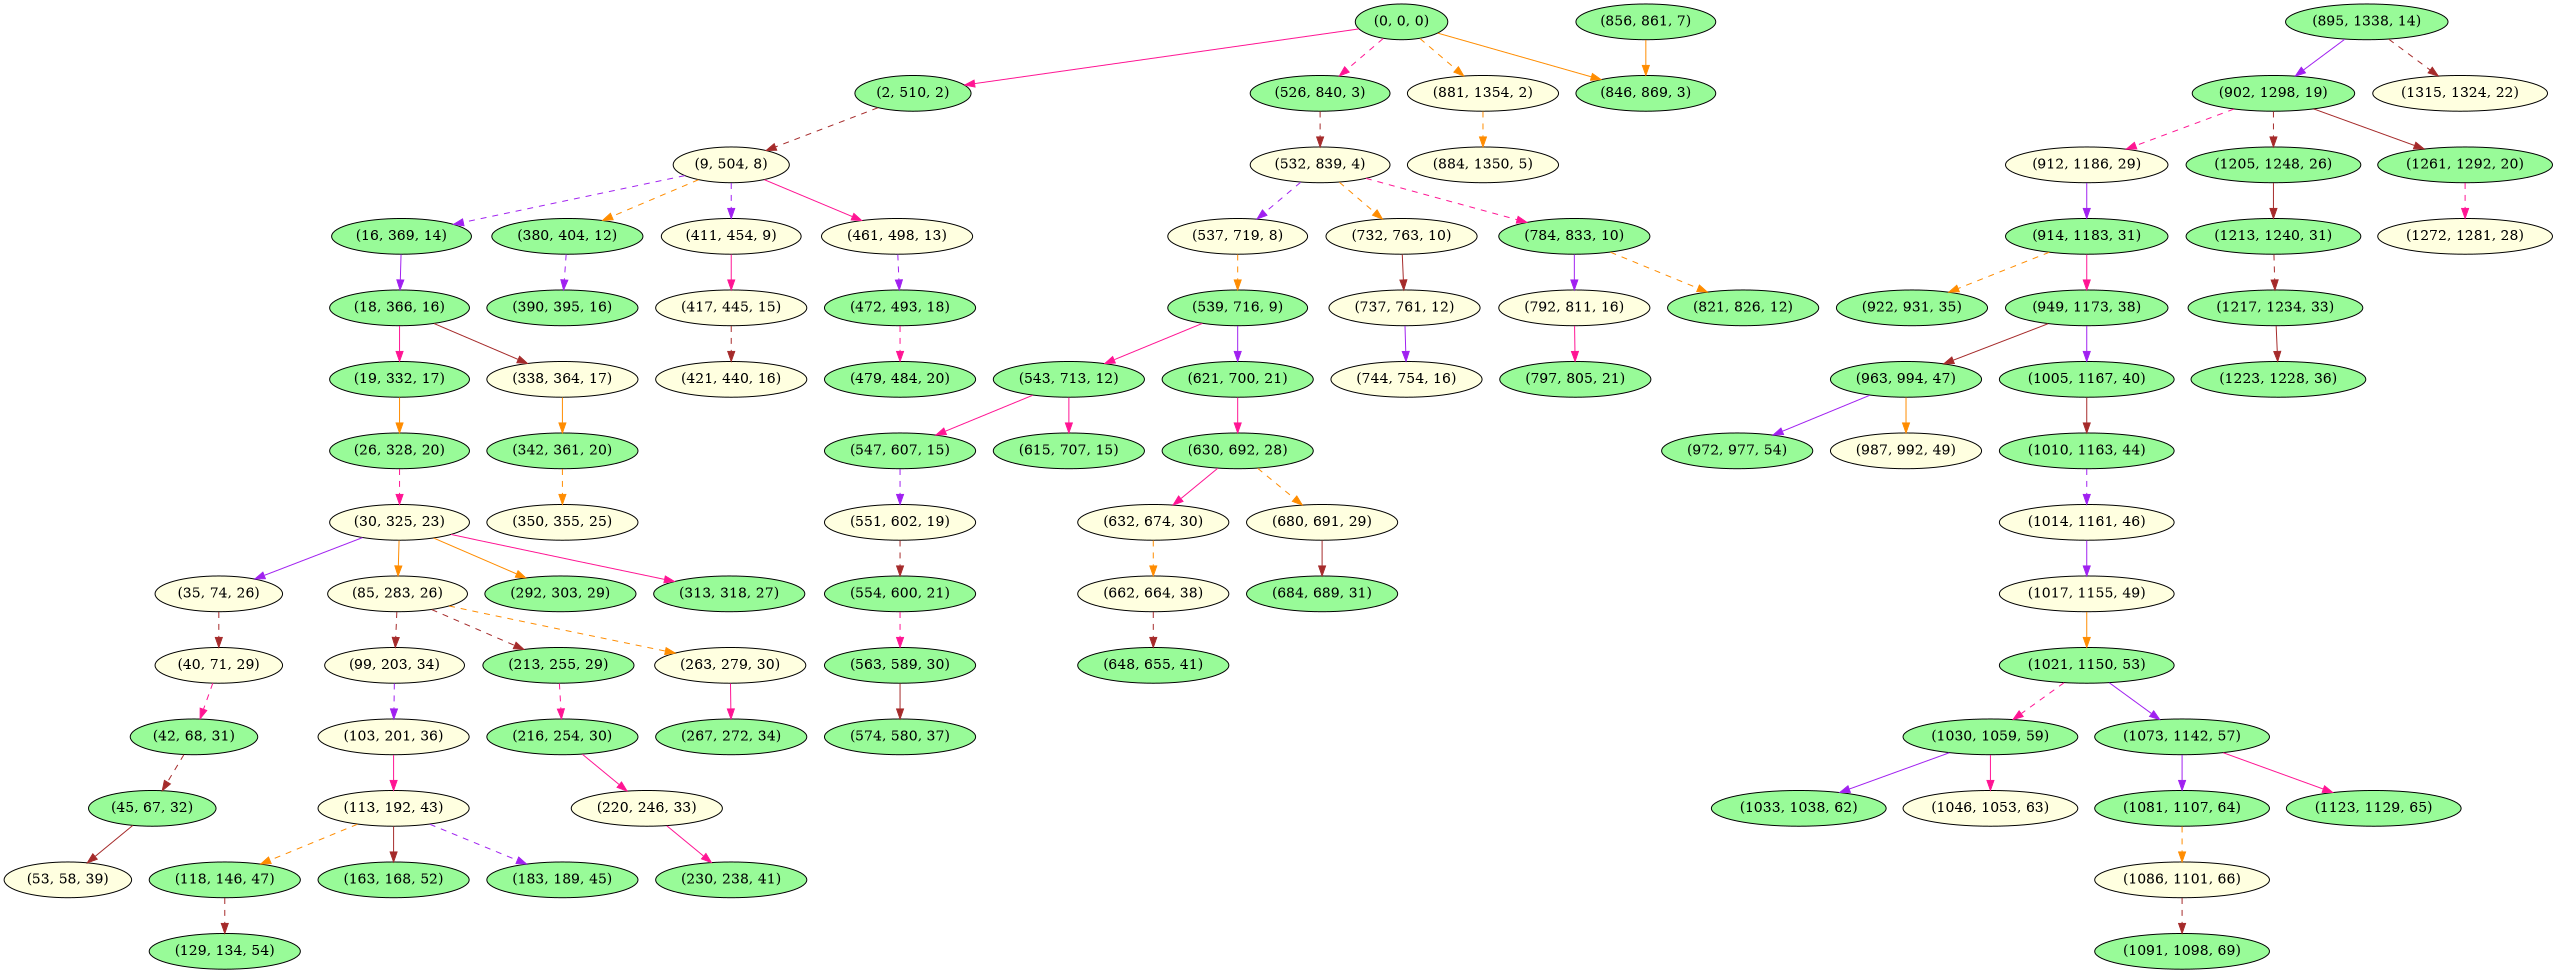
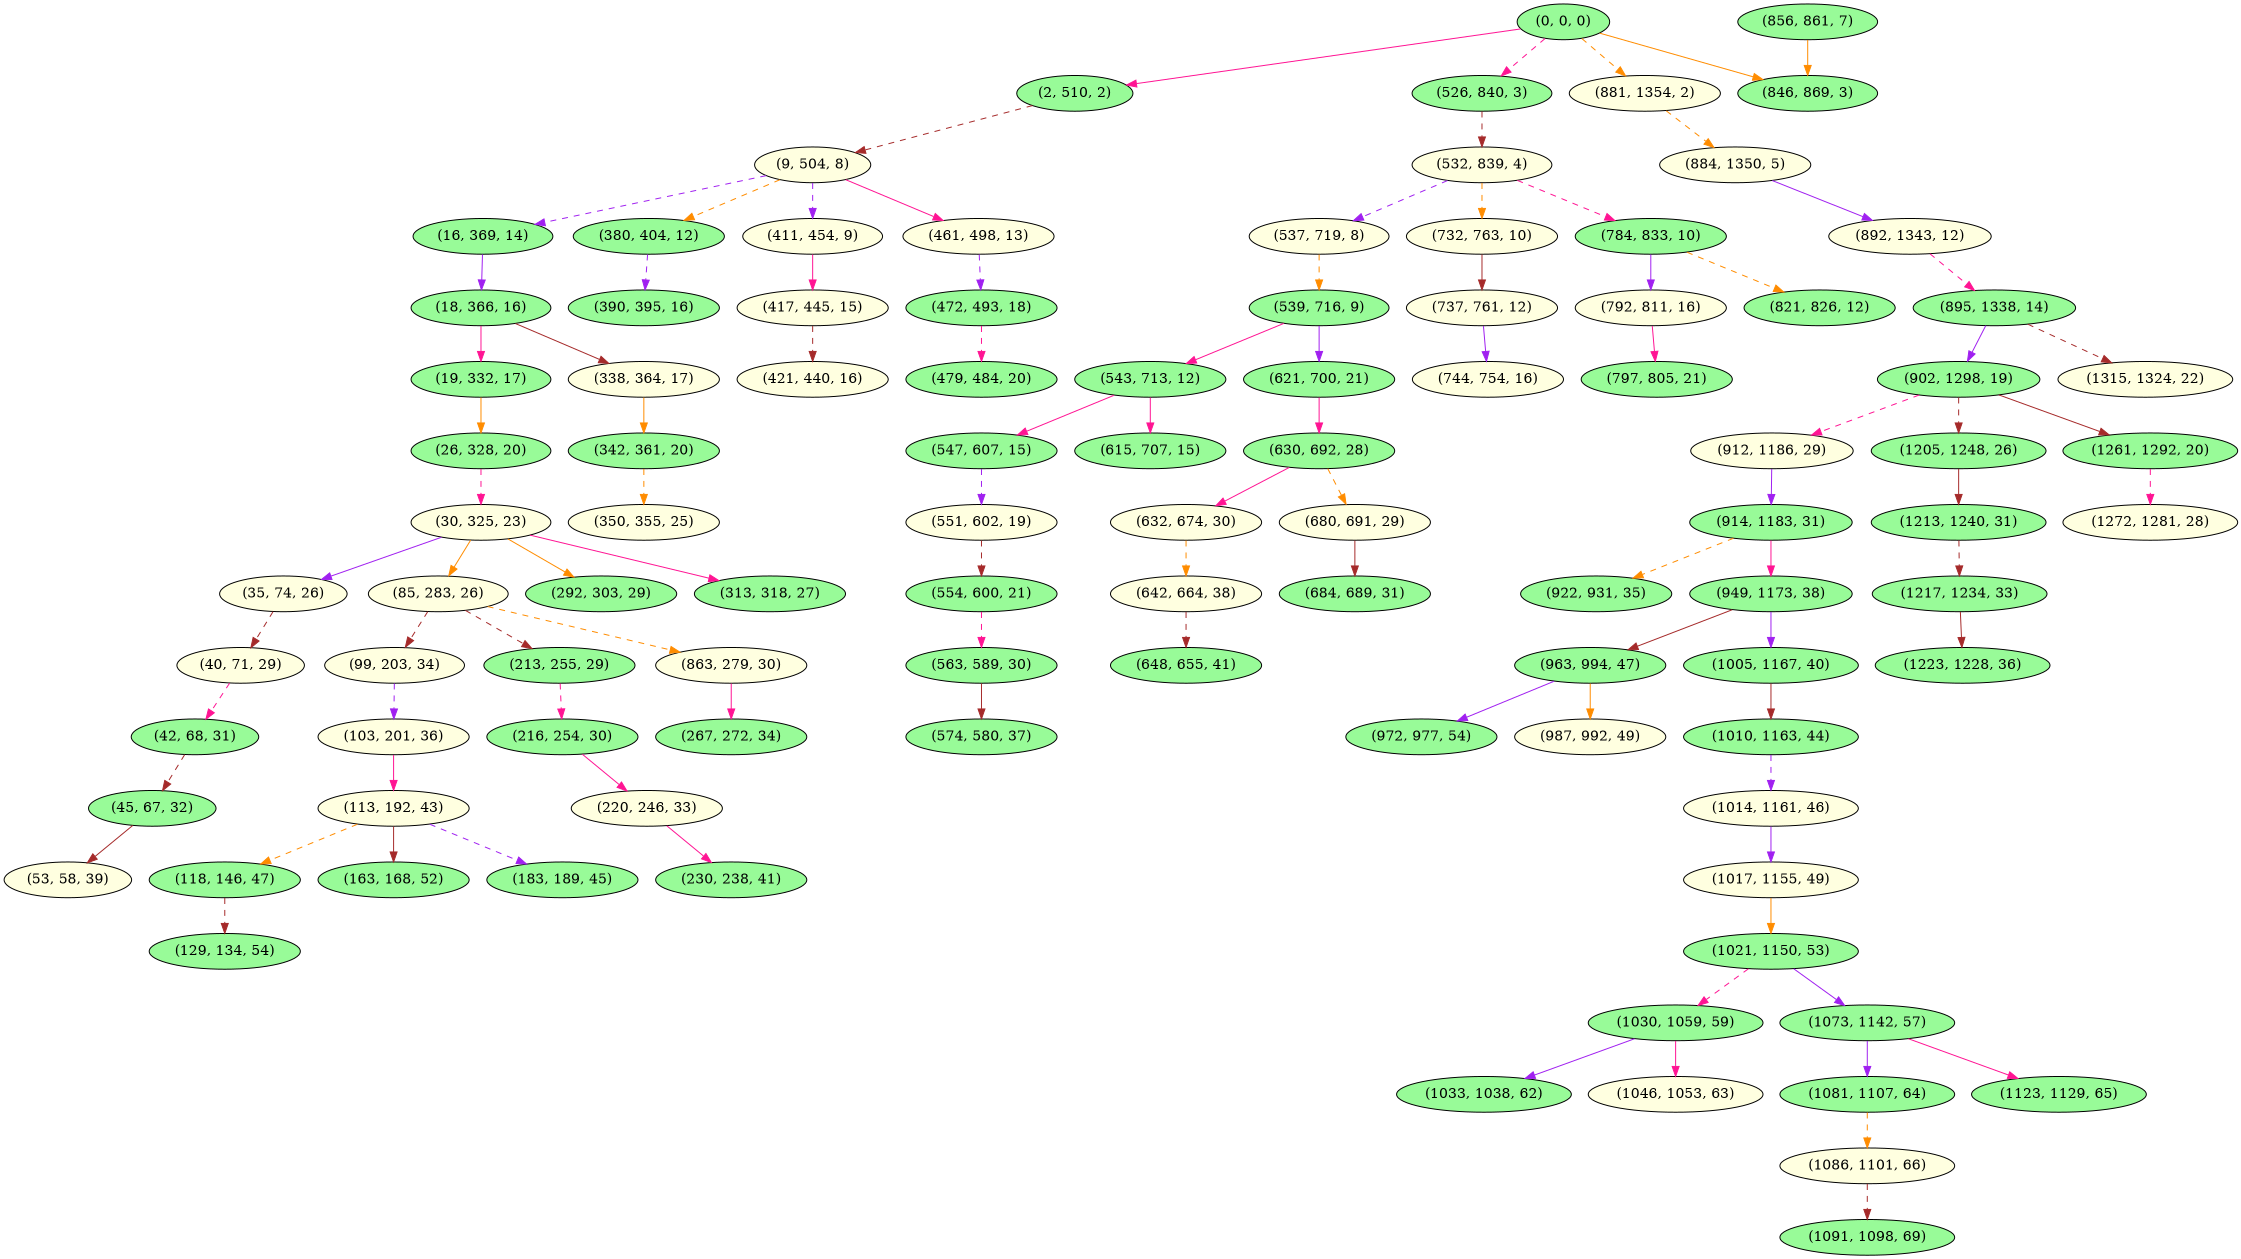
node "(892, 1343, 12)": added
node "(662, 664, 38)": label "(662, 664, 38)" -> "(642, 664, 38)"
node "(263, 279, 30)": label "(263, 279, 30)" -> "(863, 279, 30)"
